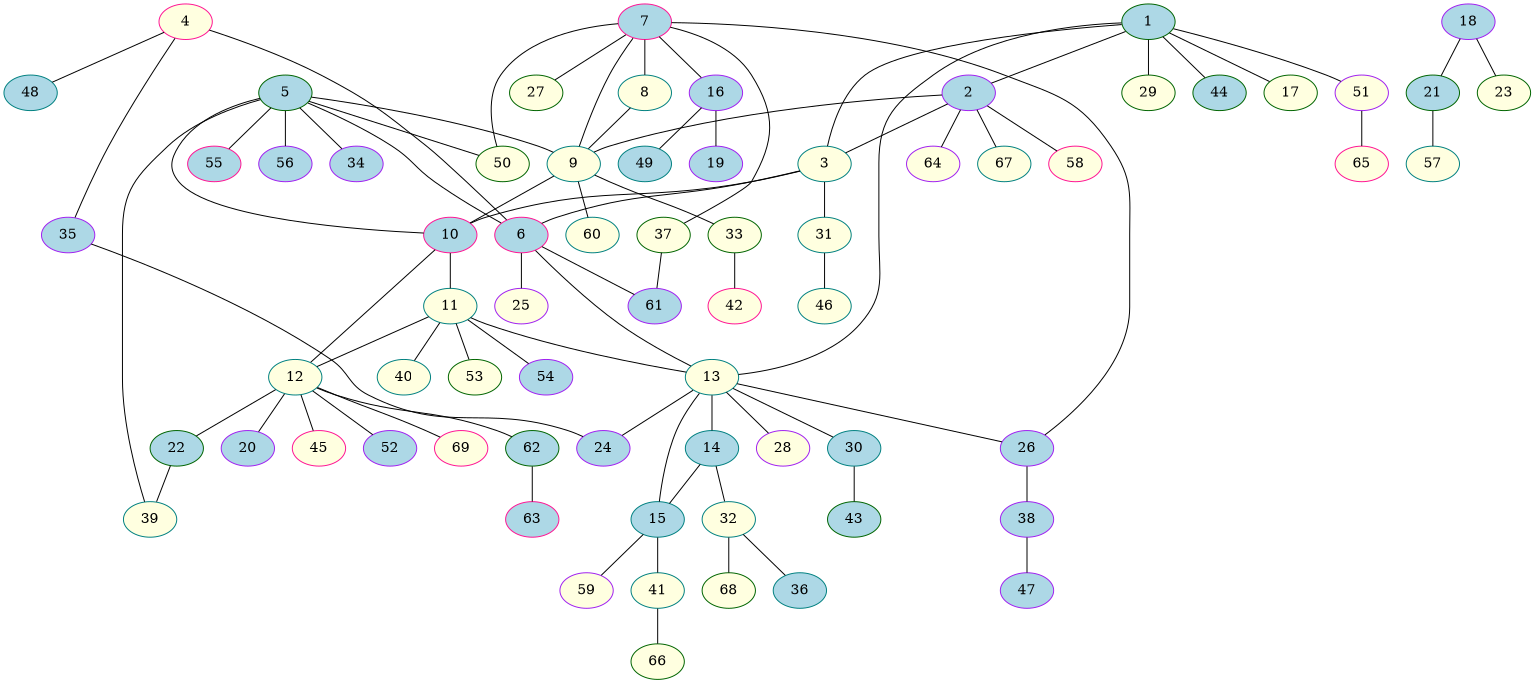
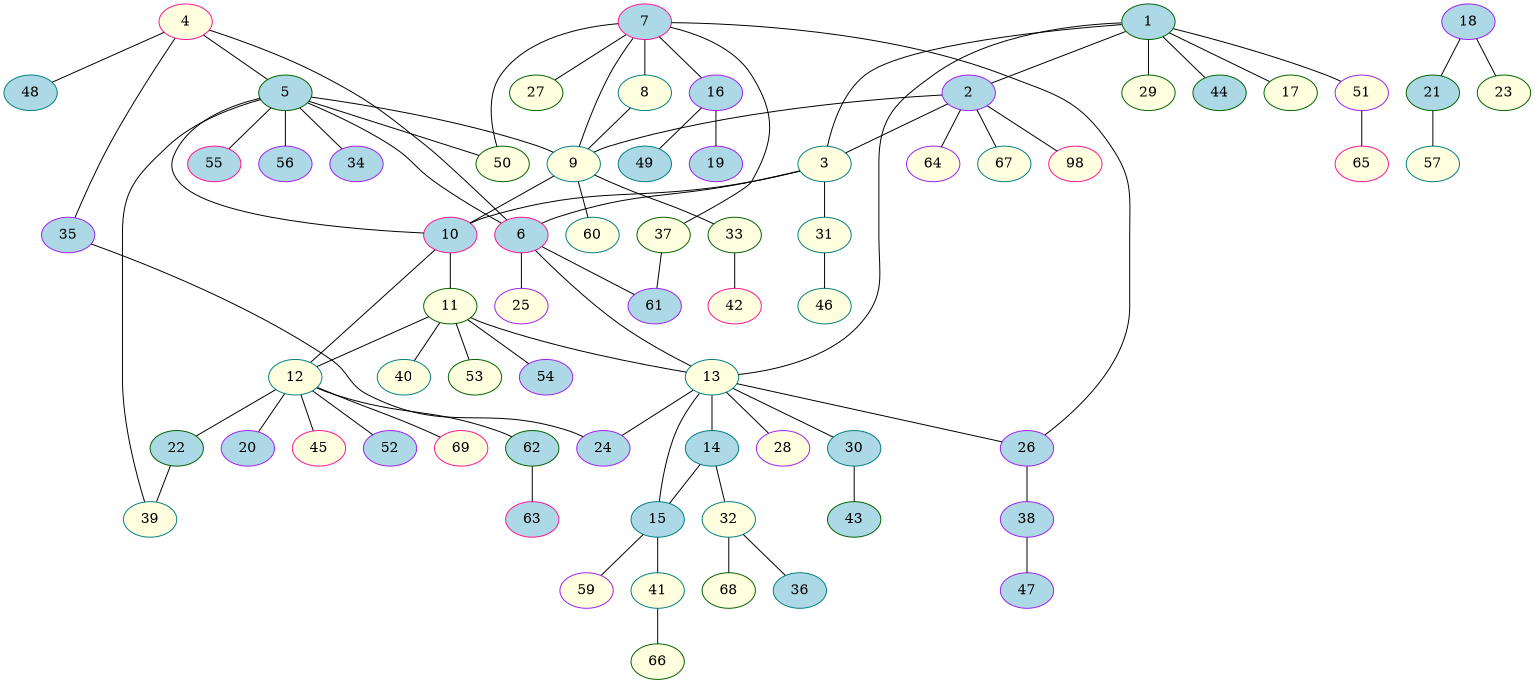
edge "4" -- "5": added
node "58": label "58" -> "98"
node "11": color teal -> darkgreen
